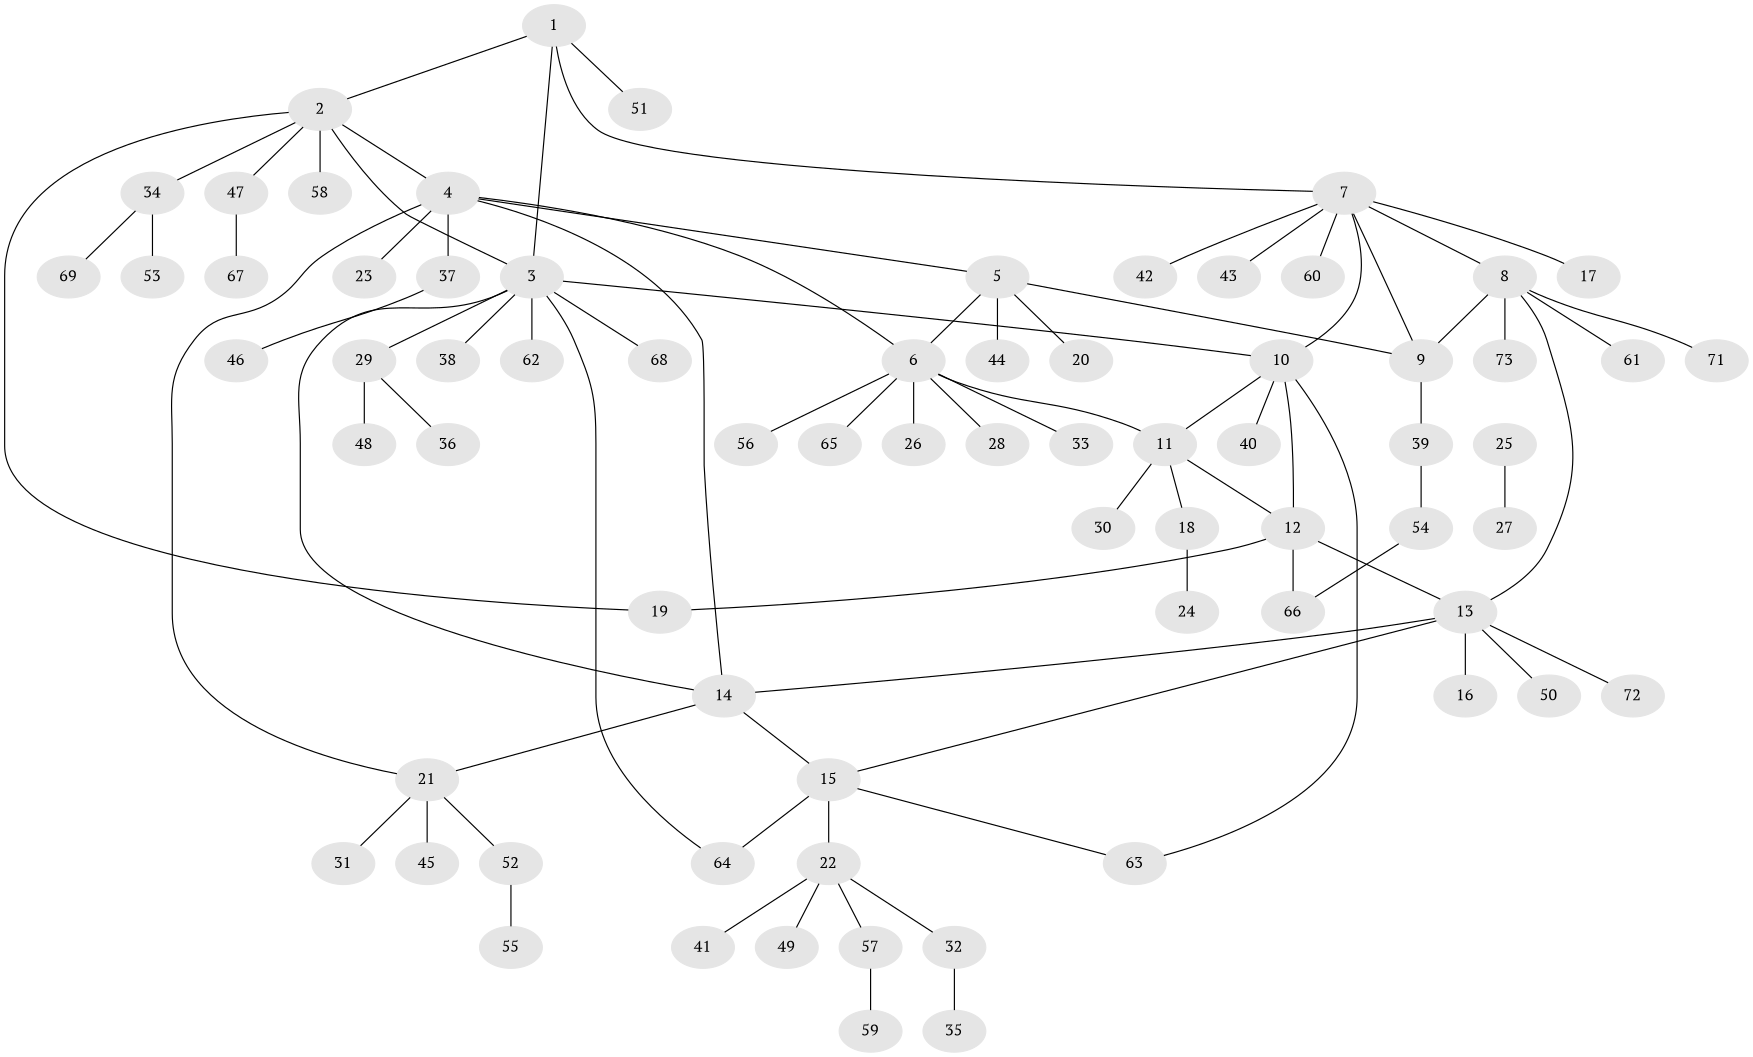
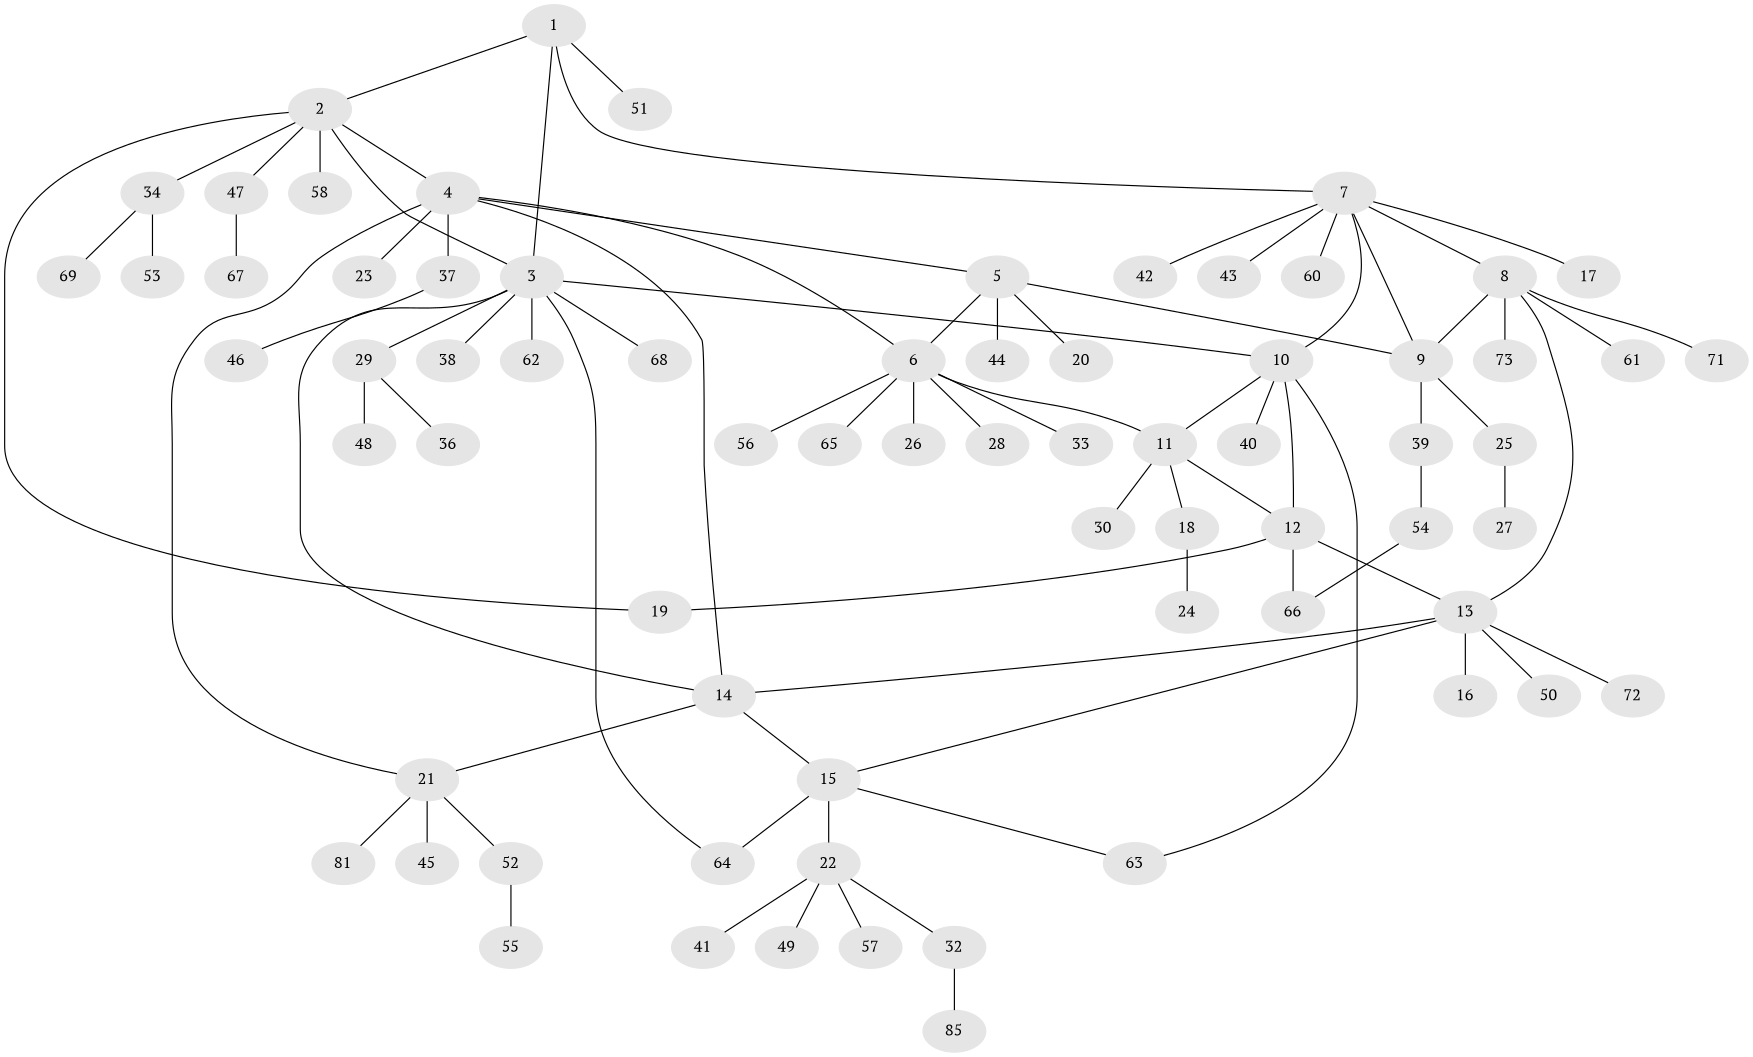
edge "9" -- "25": added
node "31": label "31" -> "81"
node "59": removed
node "35": label "35" -> "85"
